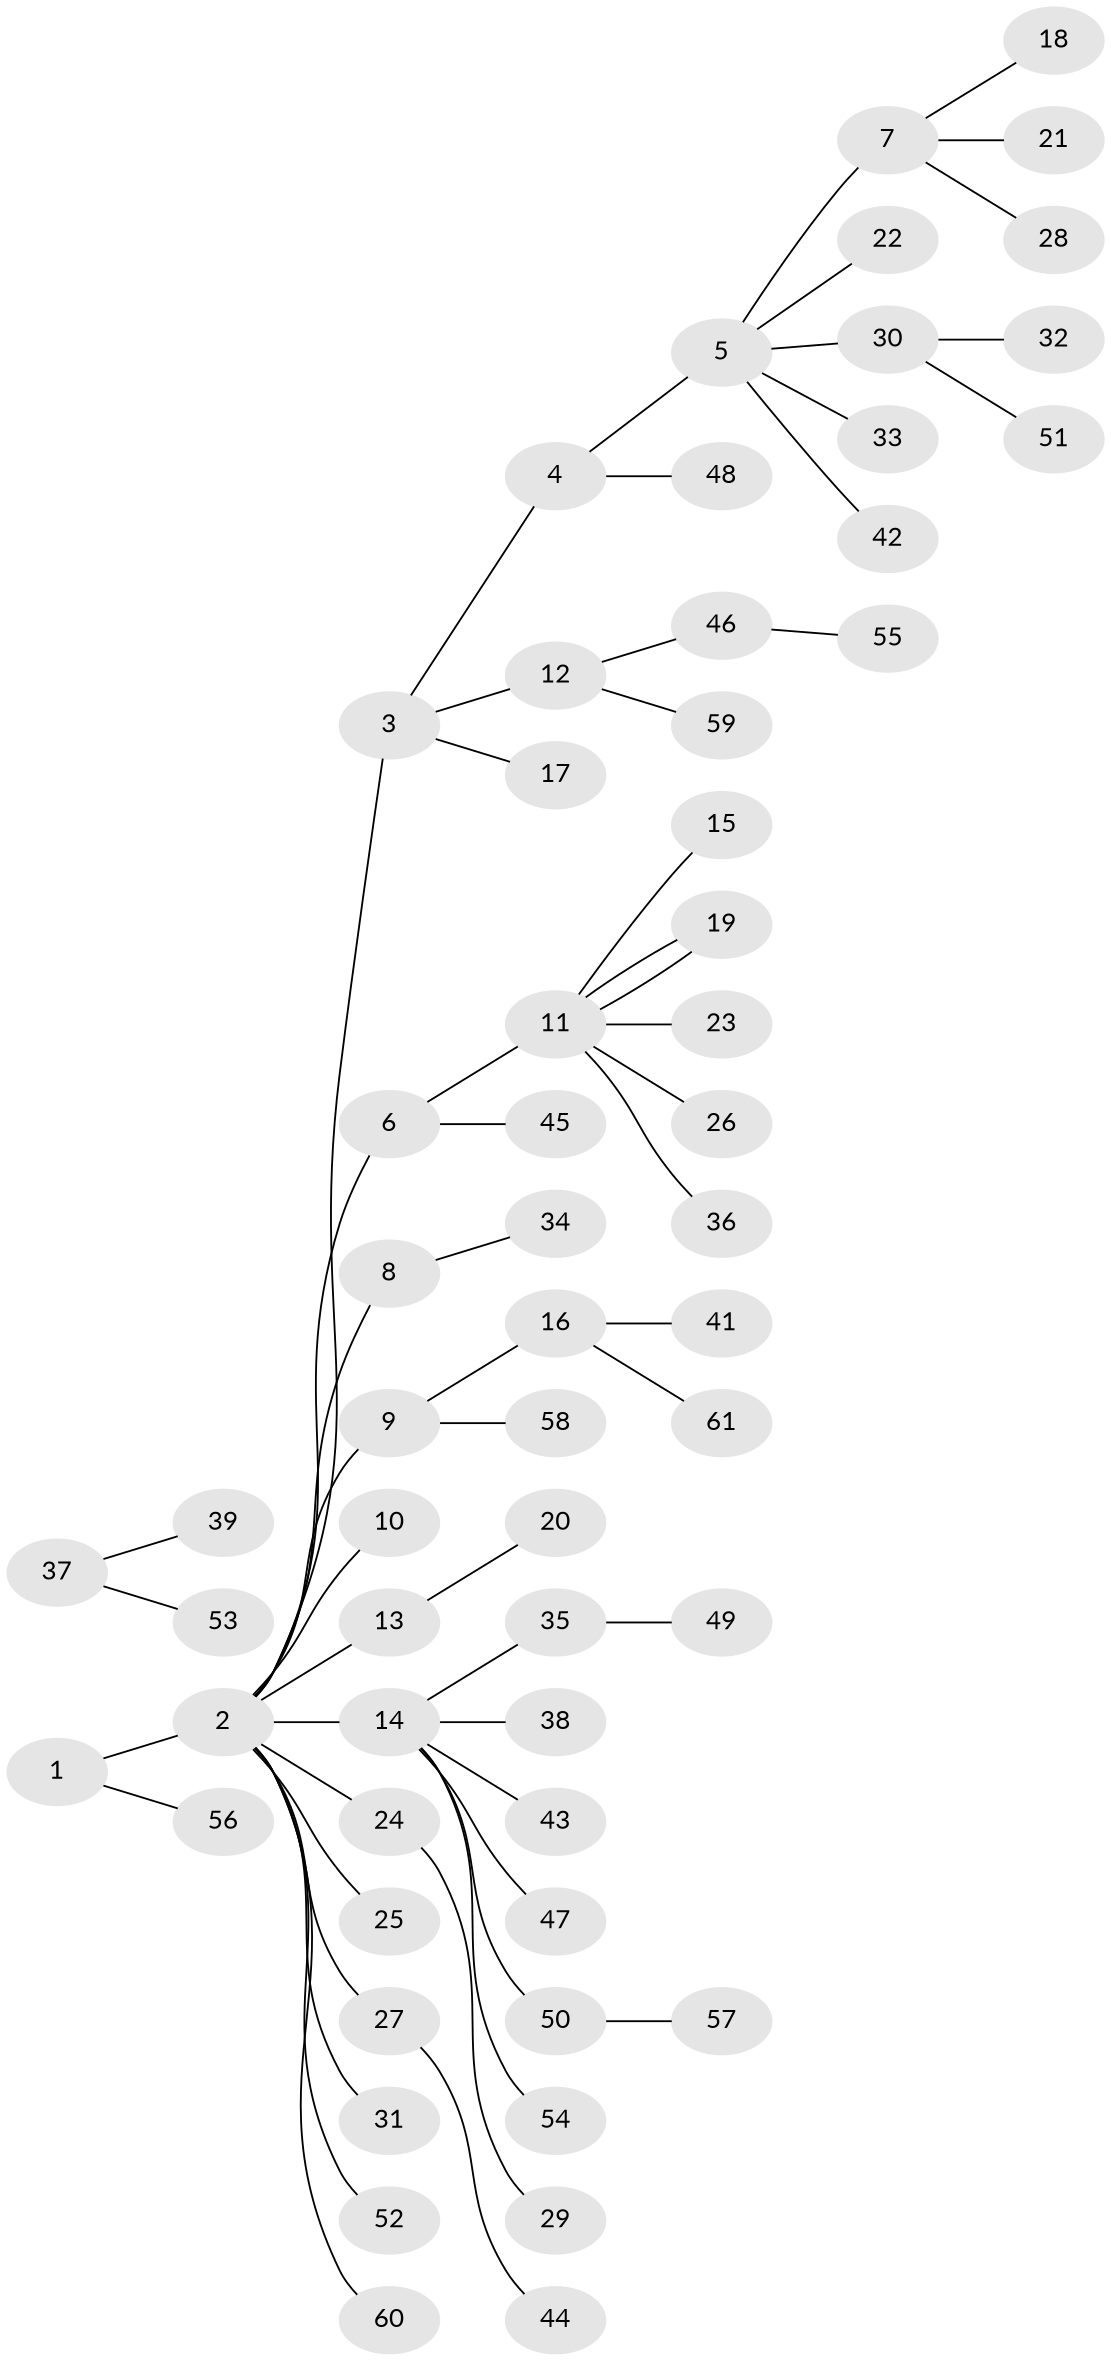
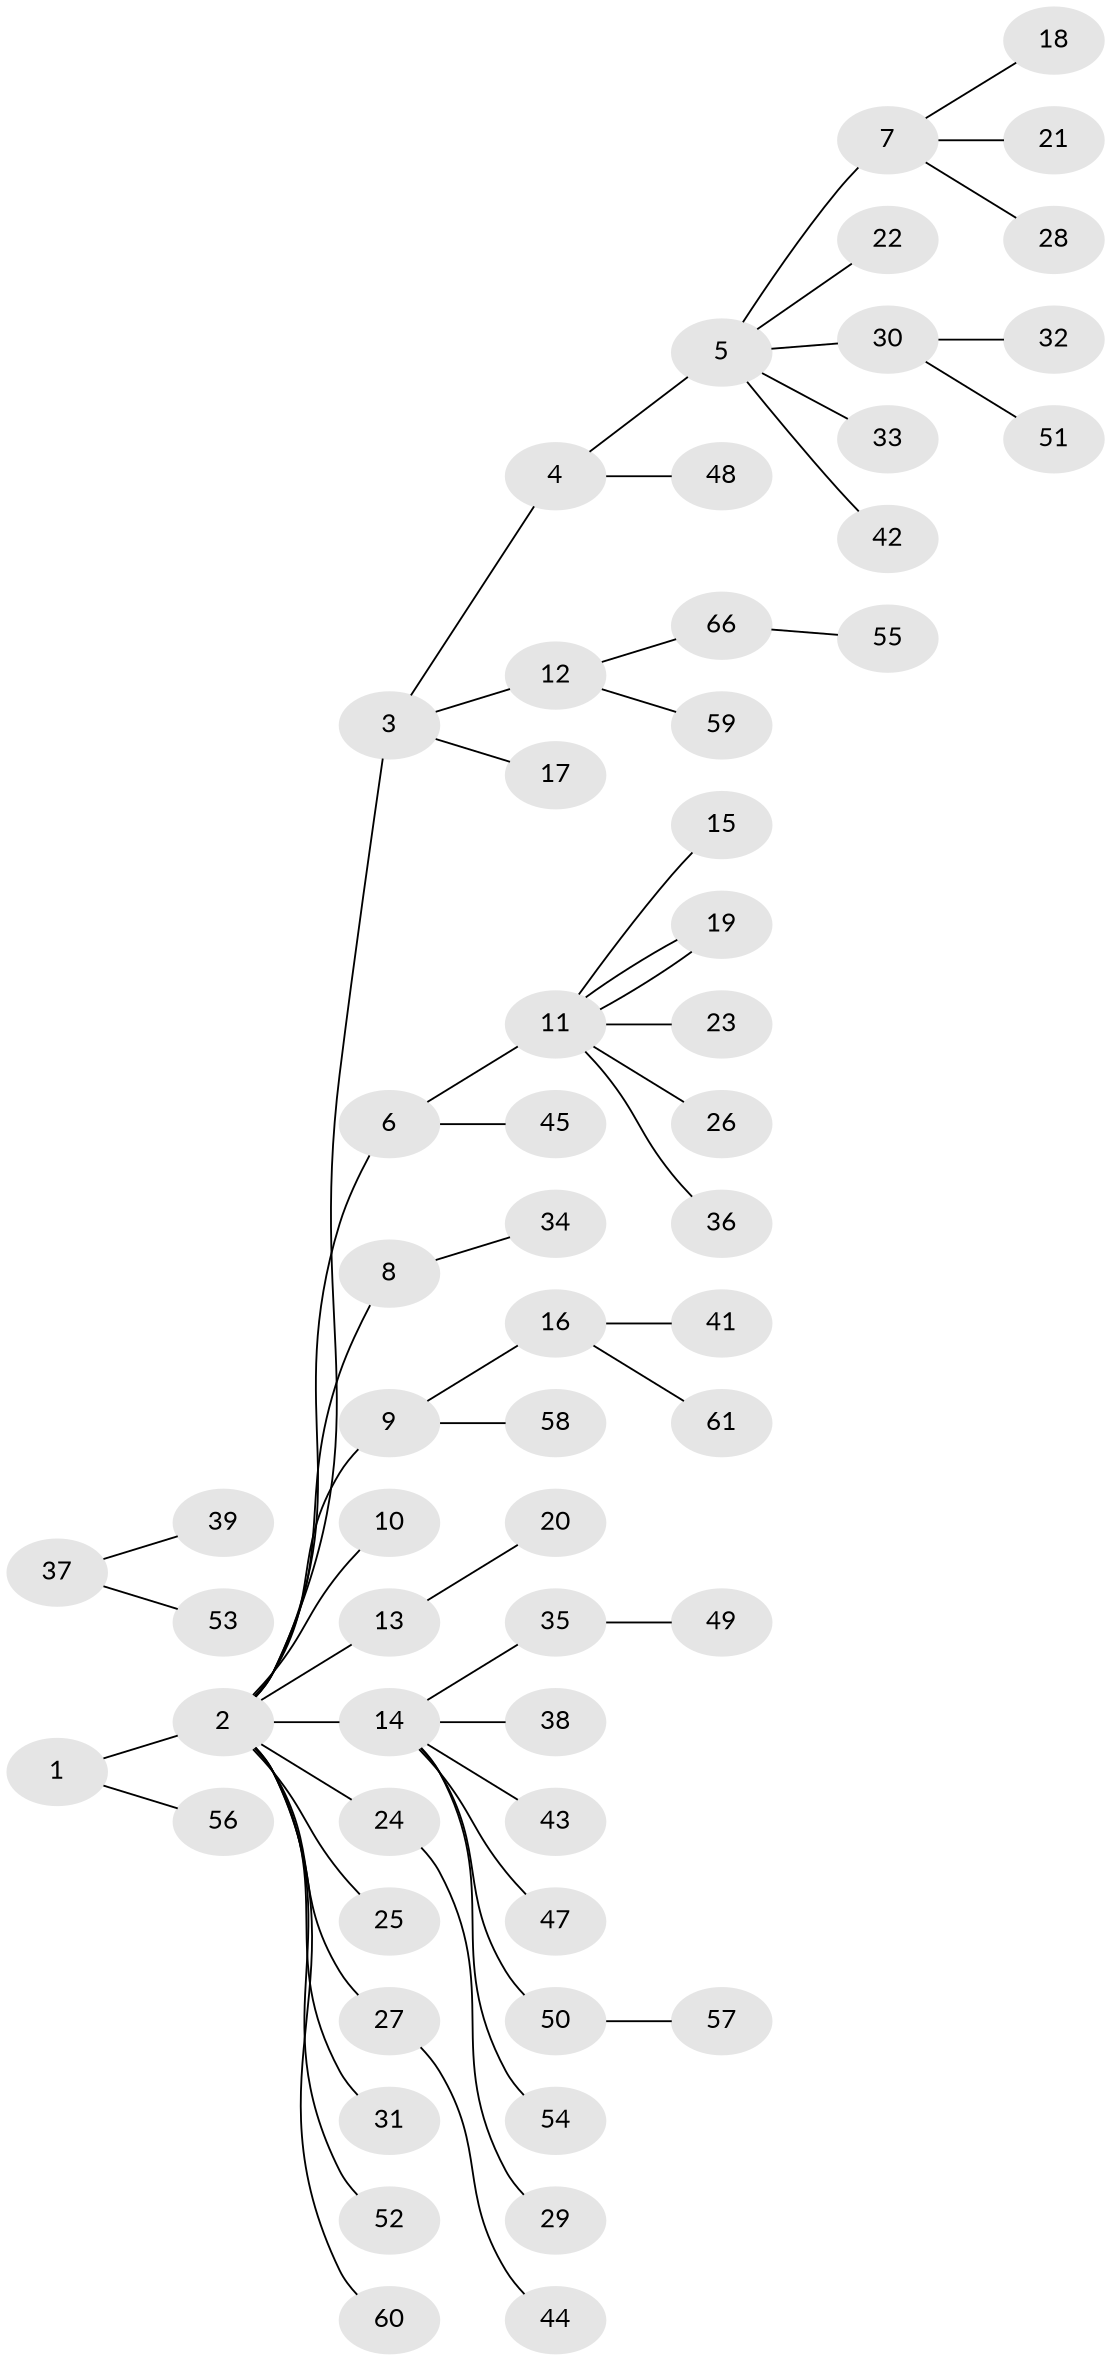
node "46": label "46" -> "66"
